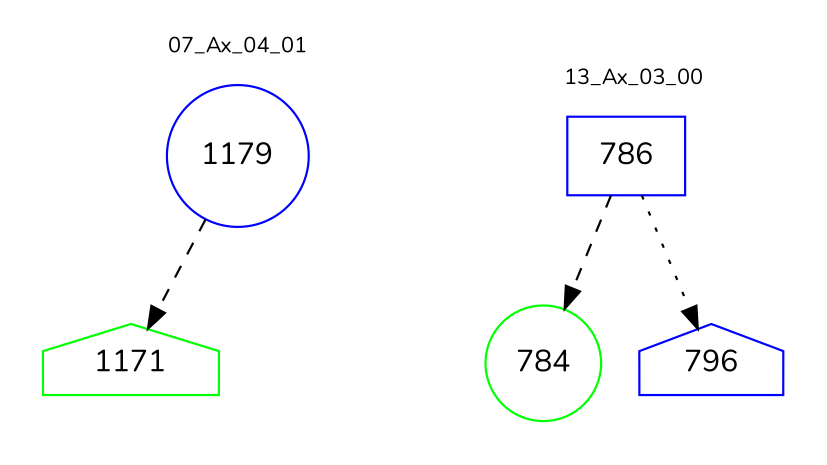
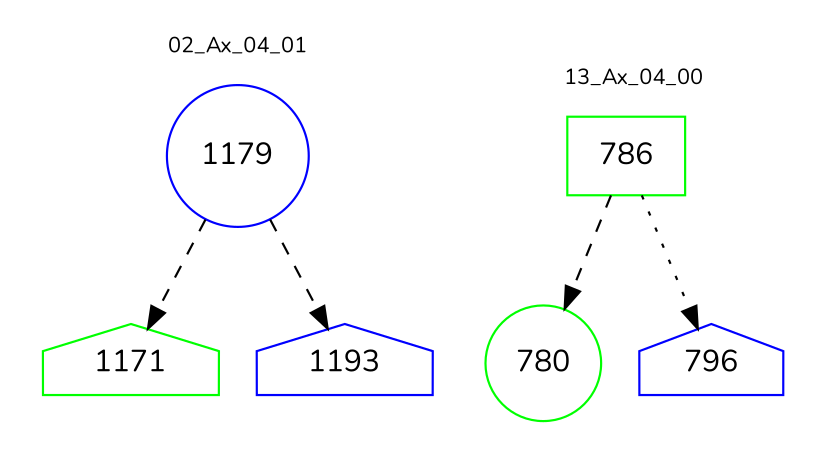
cluster "07_Ax_04_01": label "07_Ax_04_01" -> "02_Ax_04_01"
cluster "13_Ax_03_00": label "13_Ax_03_00" -> "13_Ax_04_00"
node "786": color blue -> green
node "1193": added
node "784": label "784" -> "780"
